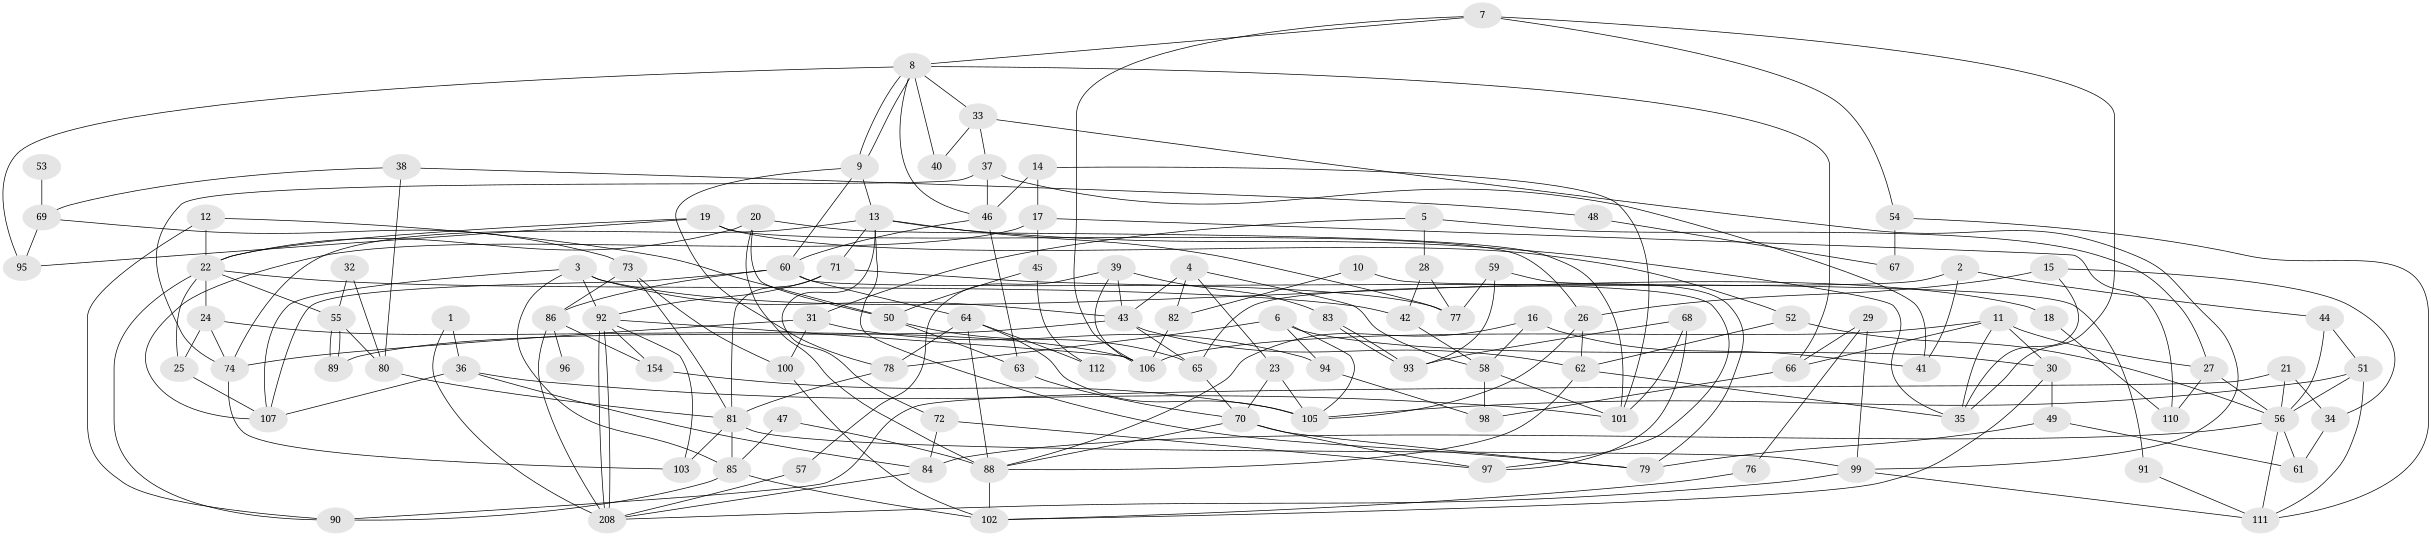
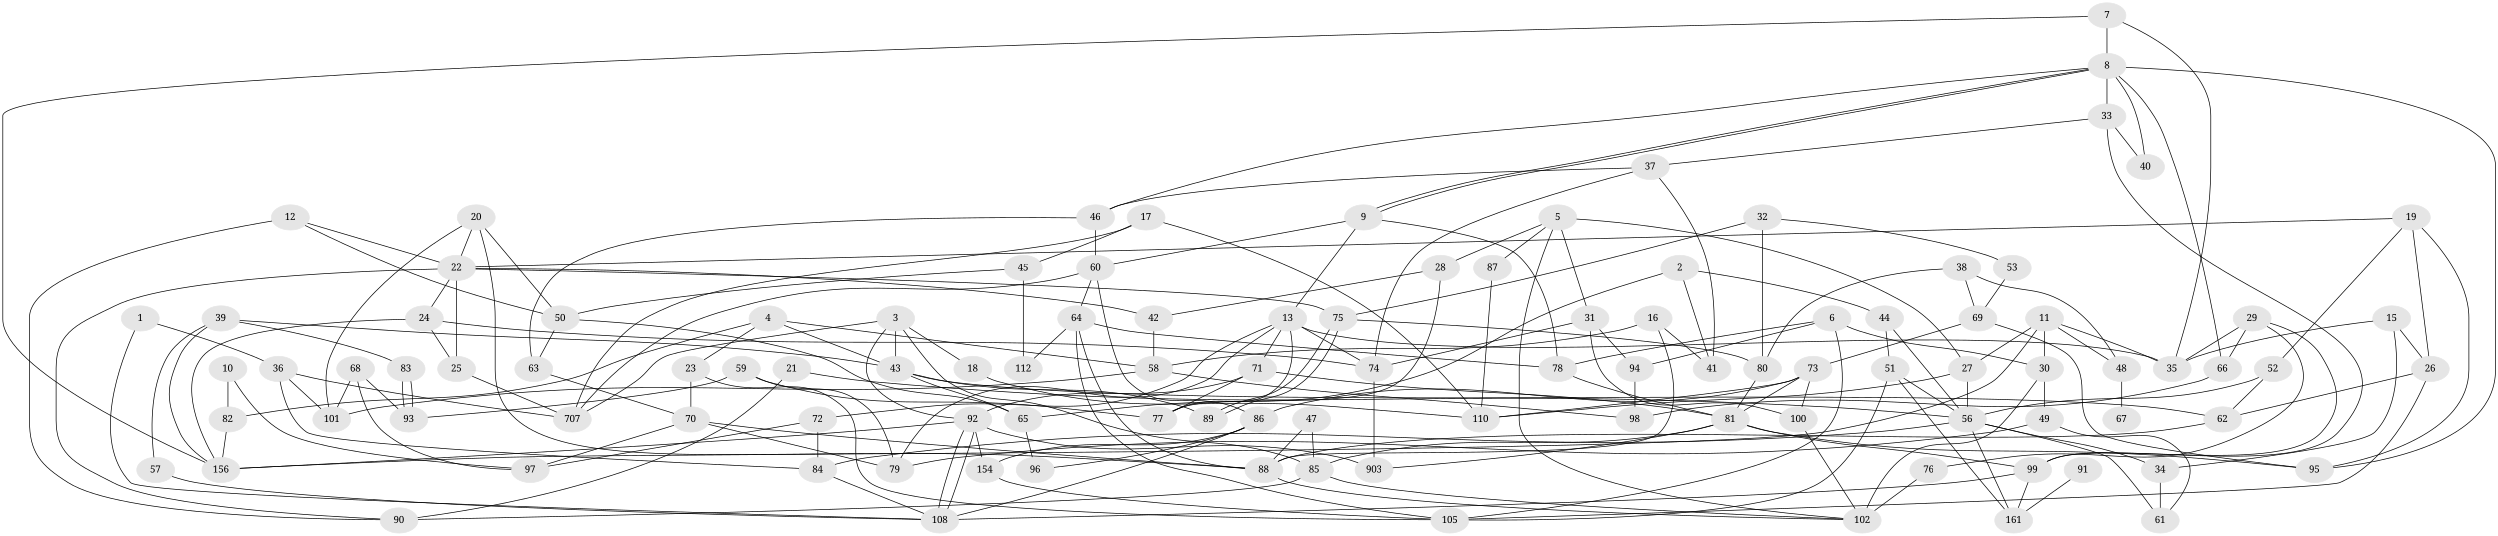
node "14": removed
node "54": removed
edge "32" -- "53": added
node "87": added
edge "60" -- "91": removed
node "55": label "55" -> "75"
edge "11" -- "66": now "11" -- "48"
node "106": label "106" -> "156"
edge "65" -- "70": now "65" -- "96"
edge "62" -- "35": now "29" -- "35"
edge "21" -- "34": now "56" -- "34"
edge "73" -- "110": added
node "107": label "107" -> "707"
edge "81" -- "95": added
edge "5" -- "102": added
node "103": label "103" -> "903"
node "208": label "208" -> "108"
node "111": label "111" -> "161"
